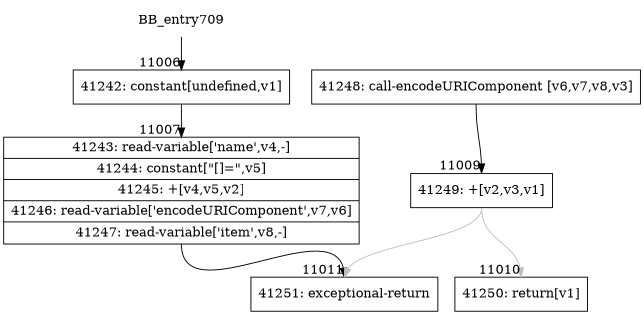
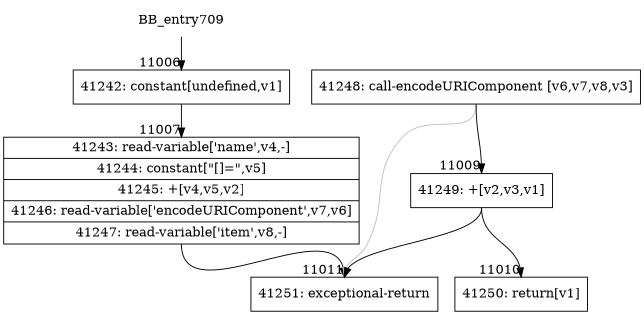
edge "41248: call-encodeURIComponent [v6,v7,v8,v3]" -> "41251: exceptional-return": added
edge "41249: +[v2,v3,v1]" -> "41250: return[v1]": color gray -> black
edge "41249: +[v2,v3,v1]" -> "41251: exceptional-return": color gray -> black
